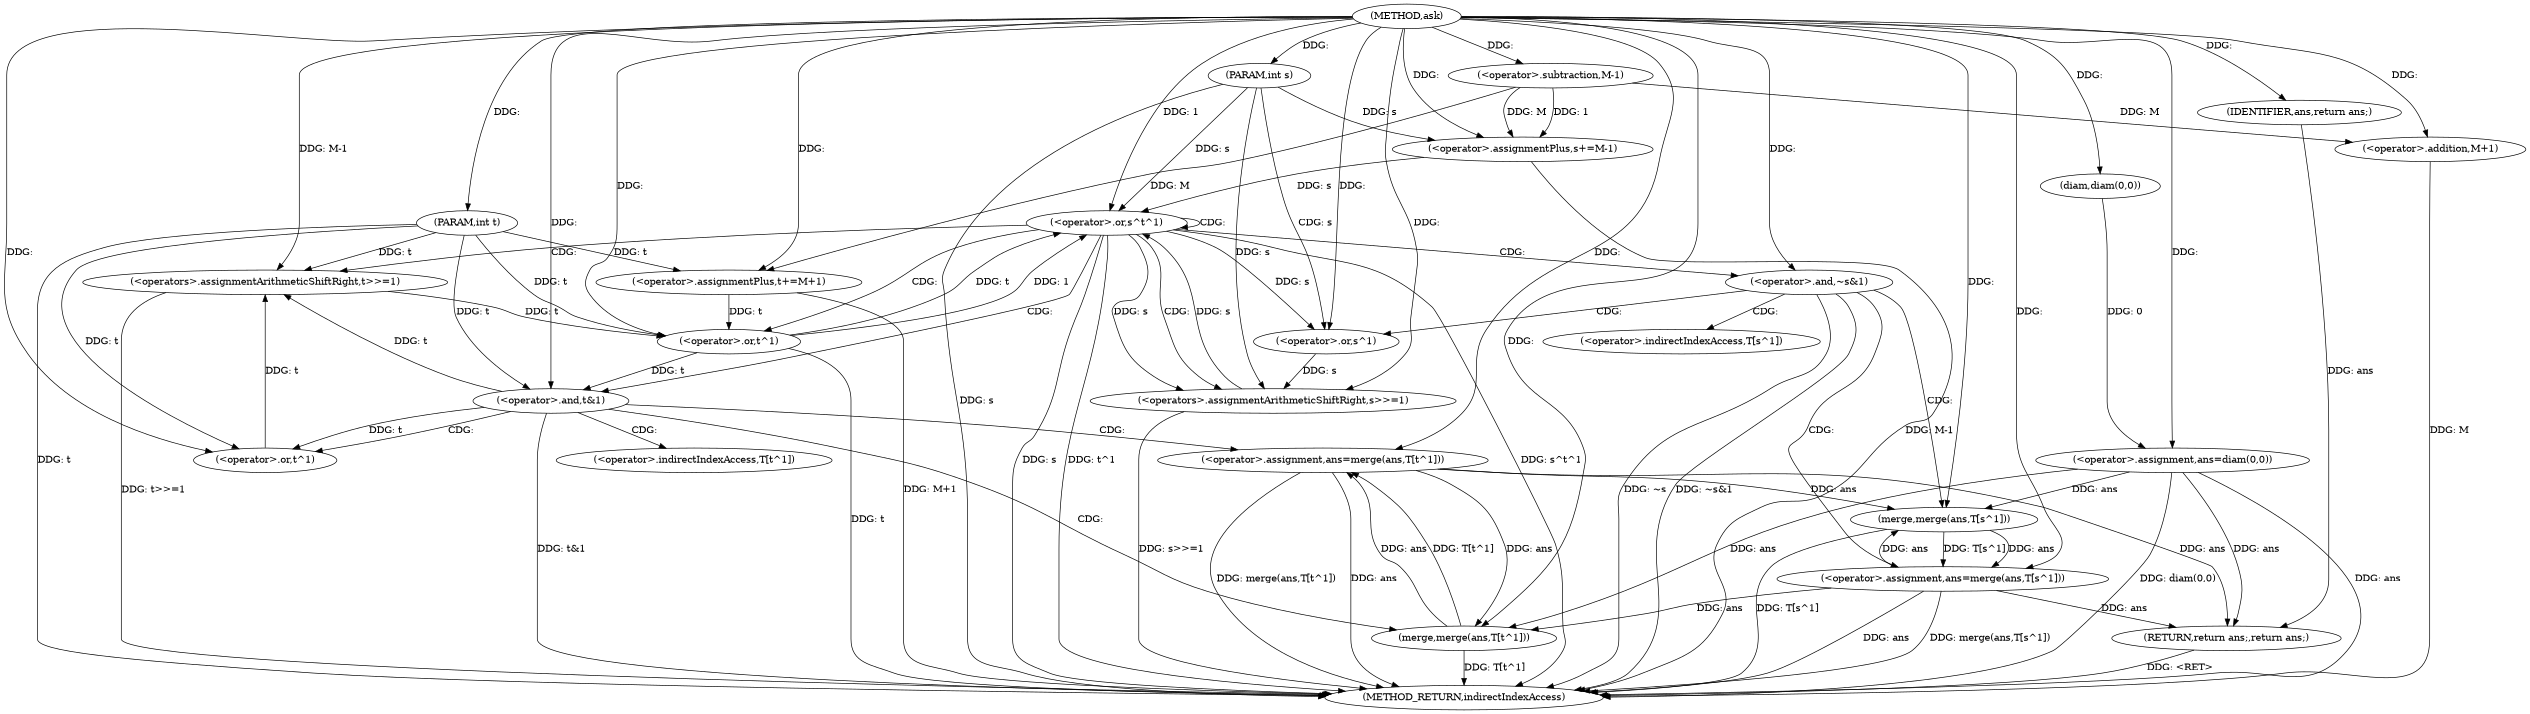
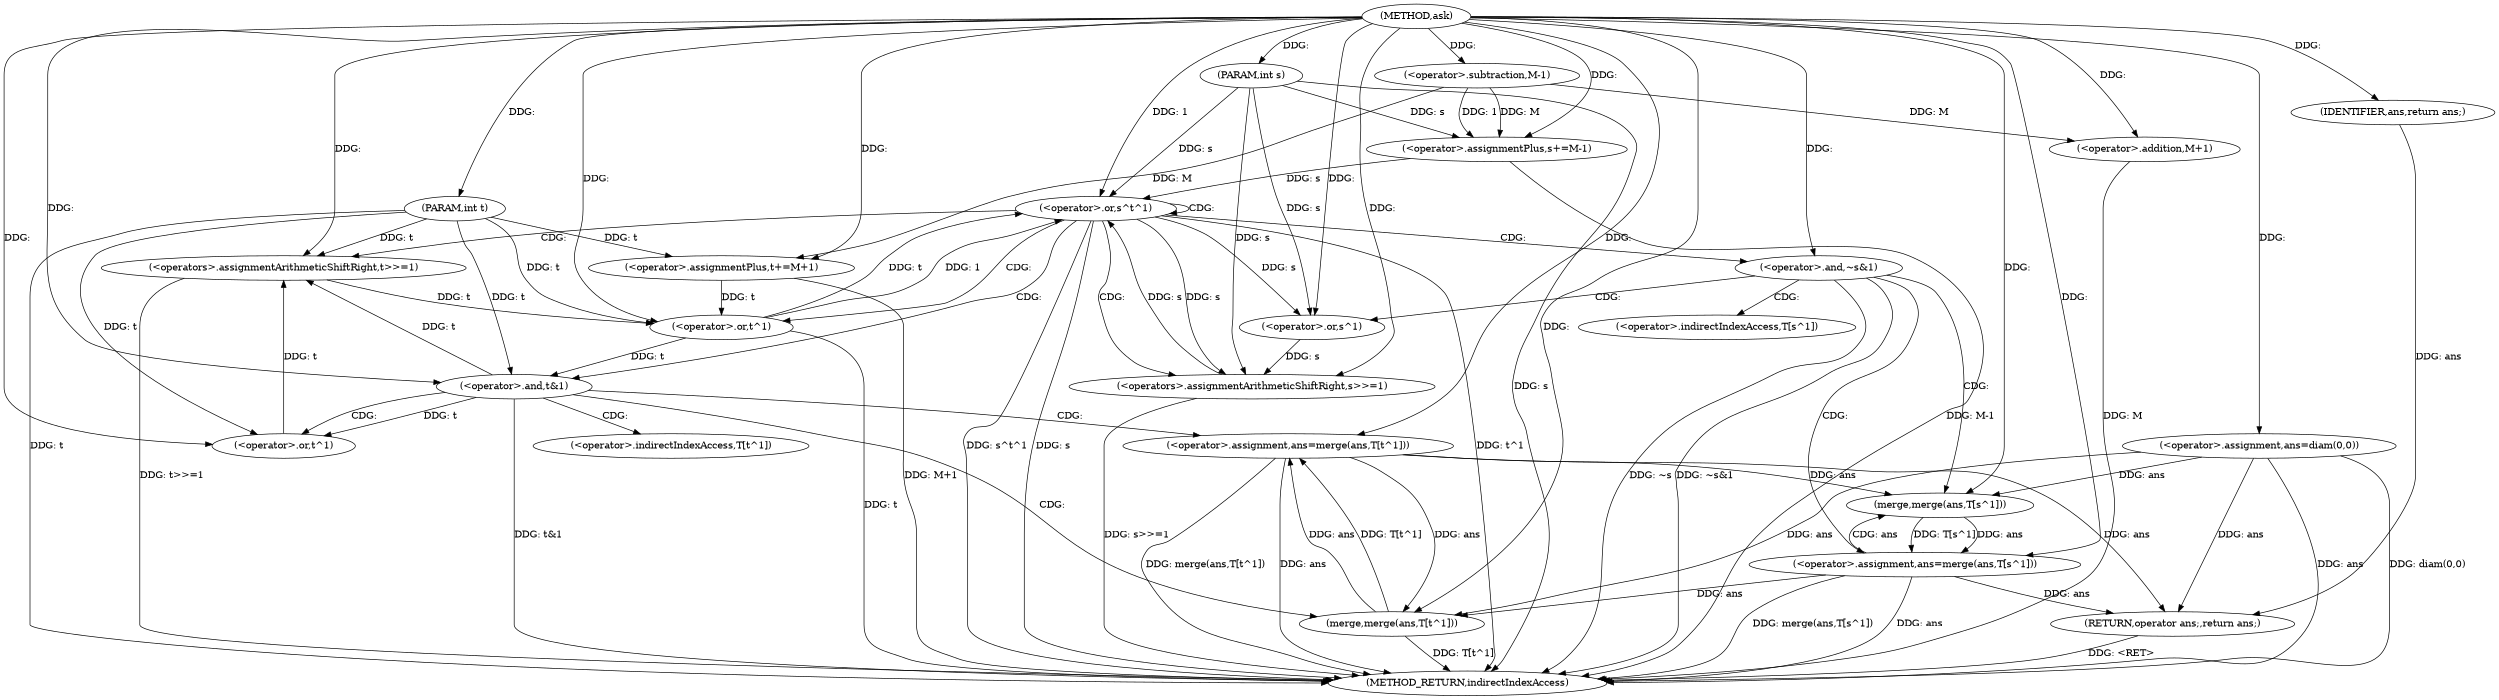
edge "(METHOD,ask)" -> "(<operators>.assignmentArithmeticShiftRight,t>>=1)": label "DDG: M-1" -> "DDG: "
node "(diam,diam(0,0))": removed
edge "(PARAM,int s)" -> "(<operator>.or,s^1)": label "CDG: s" -> "DDG: s"
edge "(<operator>.assignment,ans=merge(ans,T[s^1]))" -> "(merge,merge(ans,T[s^1]))": label "DDG: ans" -> "CDG: ans"
edge "(merge,merge(ans,T[s^1]))" -> "(METHOD_RETURN,indirectIndexAccess)": removed, label "DDG: T[s^1]"
node "(RETURN,return ans;,return ans;)": label "(RETURN,return ans;,return ans;)" -> "(RETURN,operator ans;,return ans;)"
